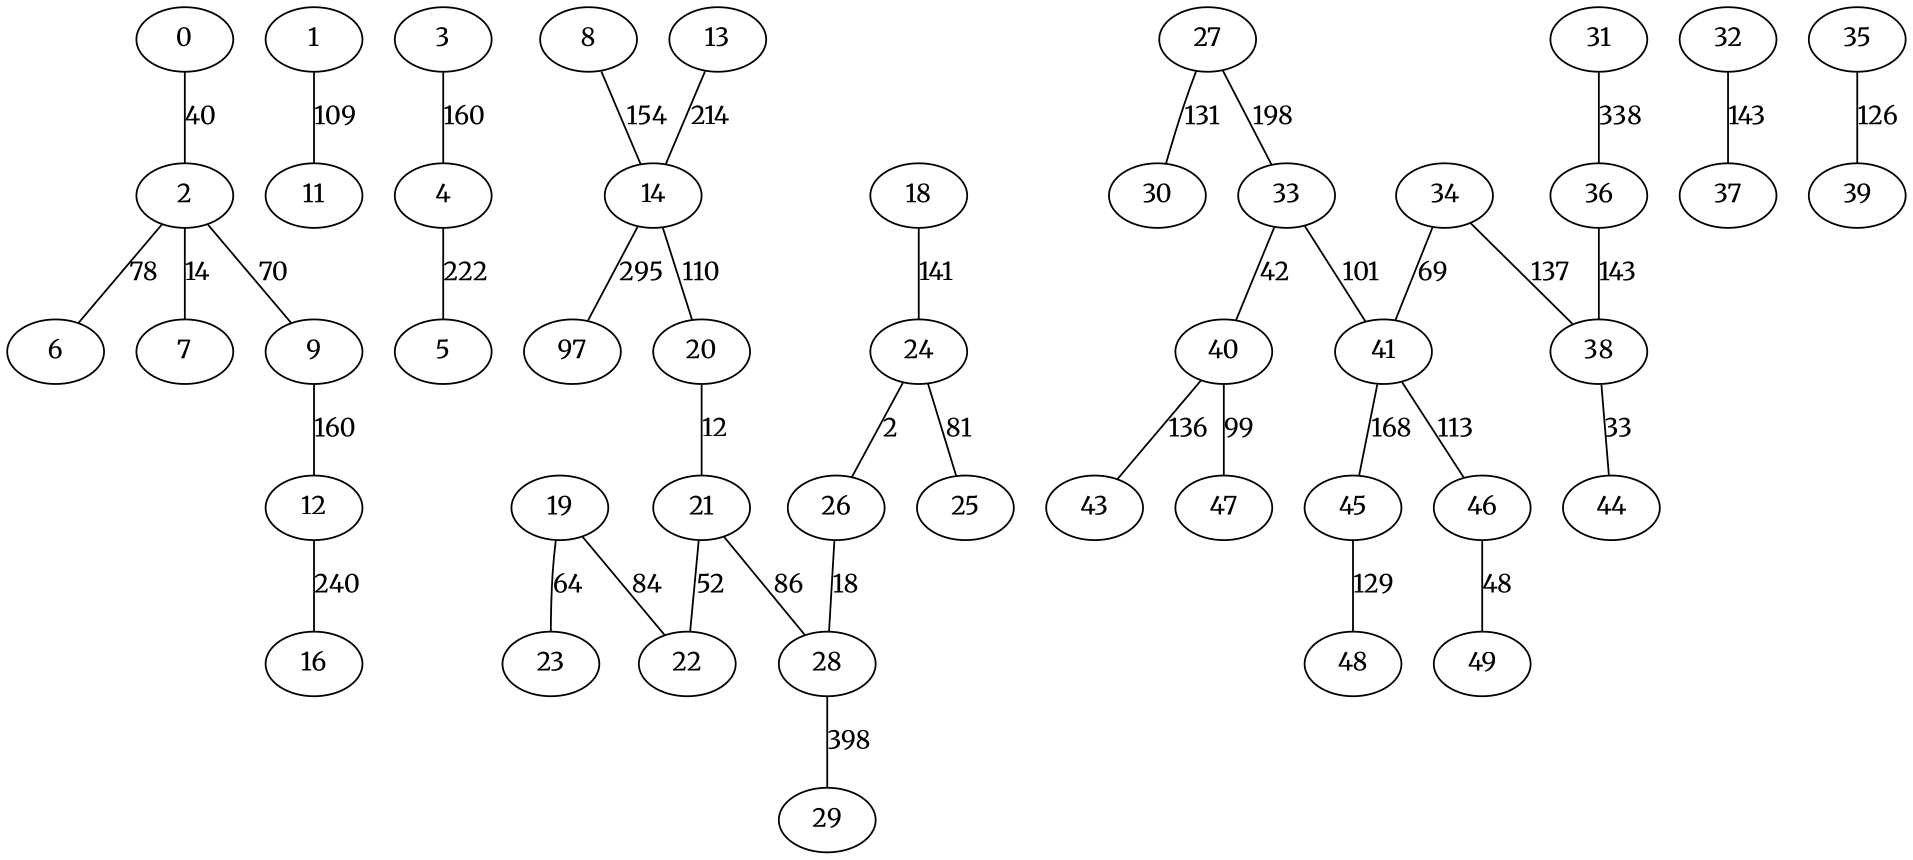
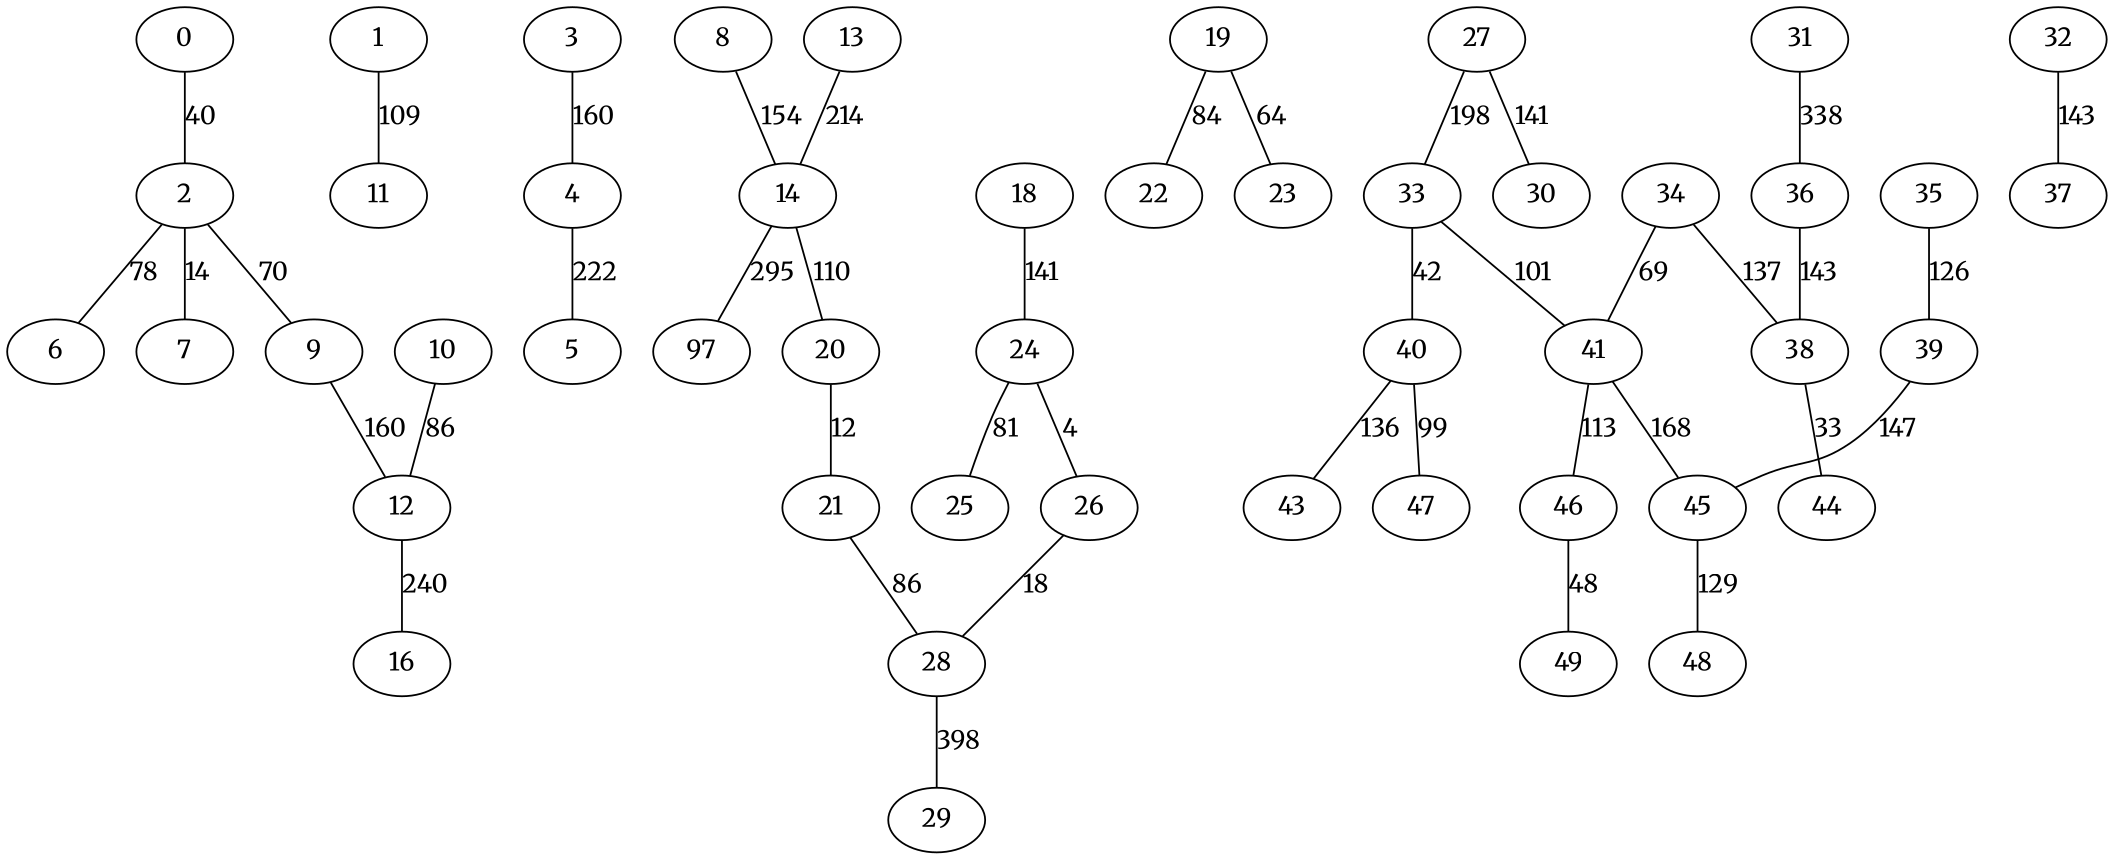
edge "27" -- "30": label "131" -> "141"
node "10": added
edge "24" -- "26": label "2" -> "4"
edge "39" -- "45": added, label "147"
edge "21" -- "22": removed, label "52"
